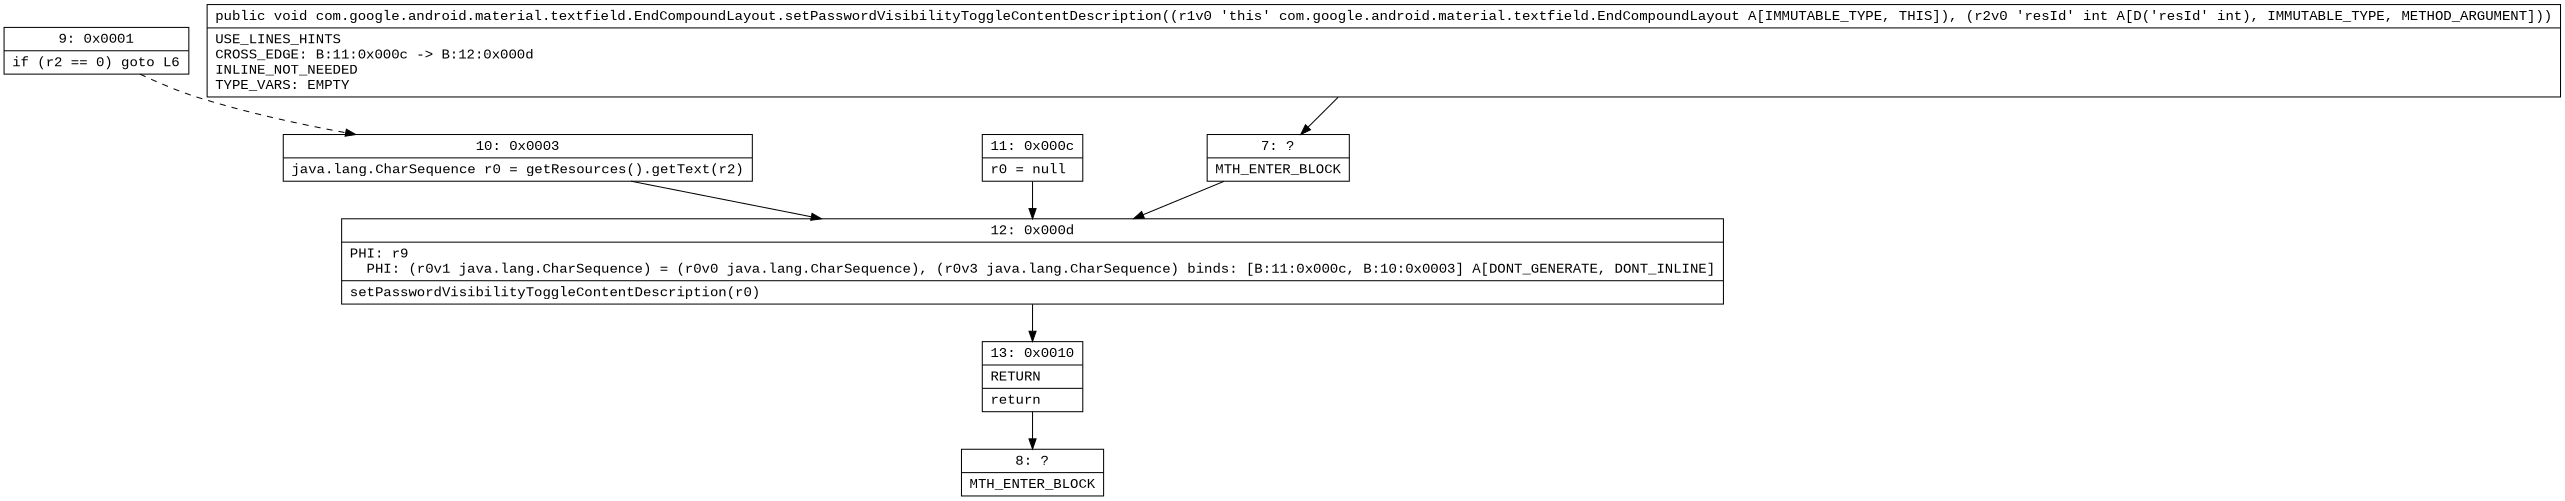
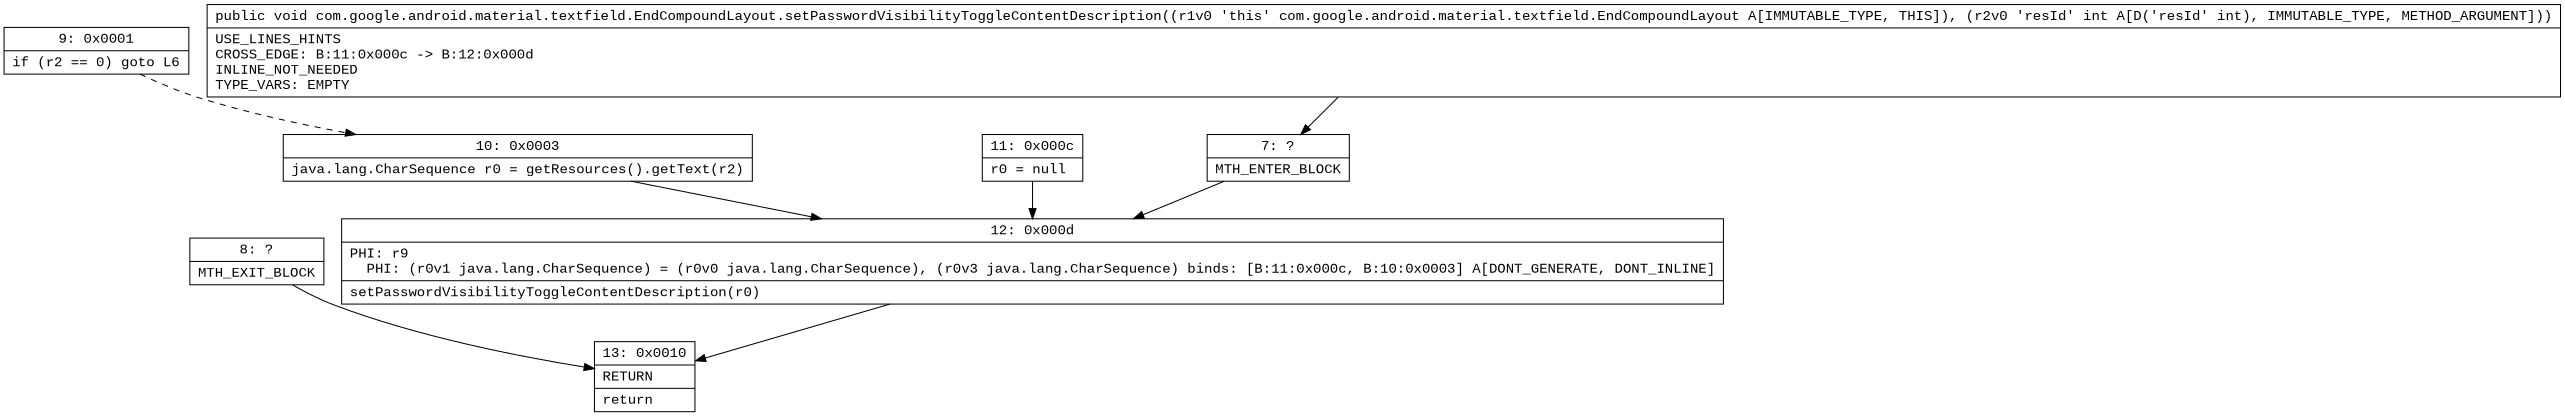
edge "13: 0x0010" -> "8: ?": reversed
node "8: ?": text "MTH_ENTER_BLOCK" -> "MTH_EXIT_BLOCK"
